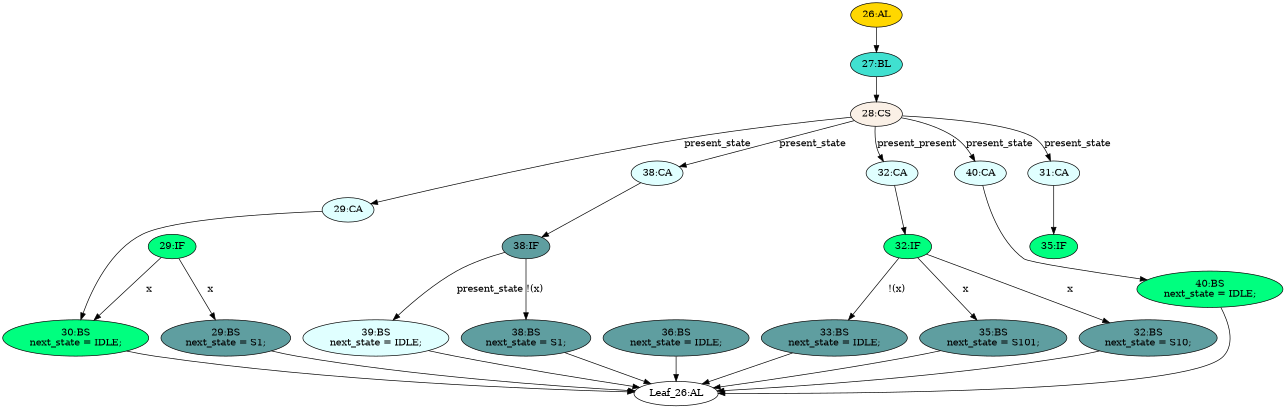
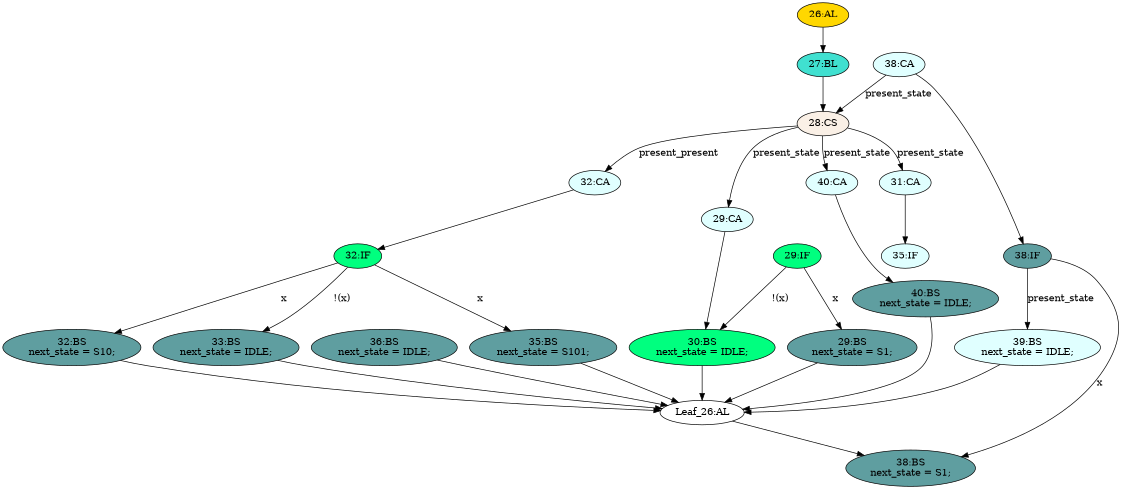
edge "28:CS" -> "38:CA": reversed
node "35:IF": fillcolor springgreen -> lightcyan
edge "29:IF" -> "30:BS next_state = IDLE;": label "x" -> "!(x)"
edge "38:IF" -> "38:BS next_state = S1;": label "!(x)" -> "x"
node "40:BS next_state = IDLE;": fillcolor springgreen -> cadetblue
edge "38:BS next_state = S1;" -> "Leaf_26:AL": reversed
